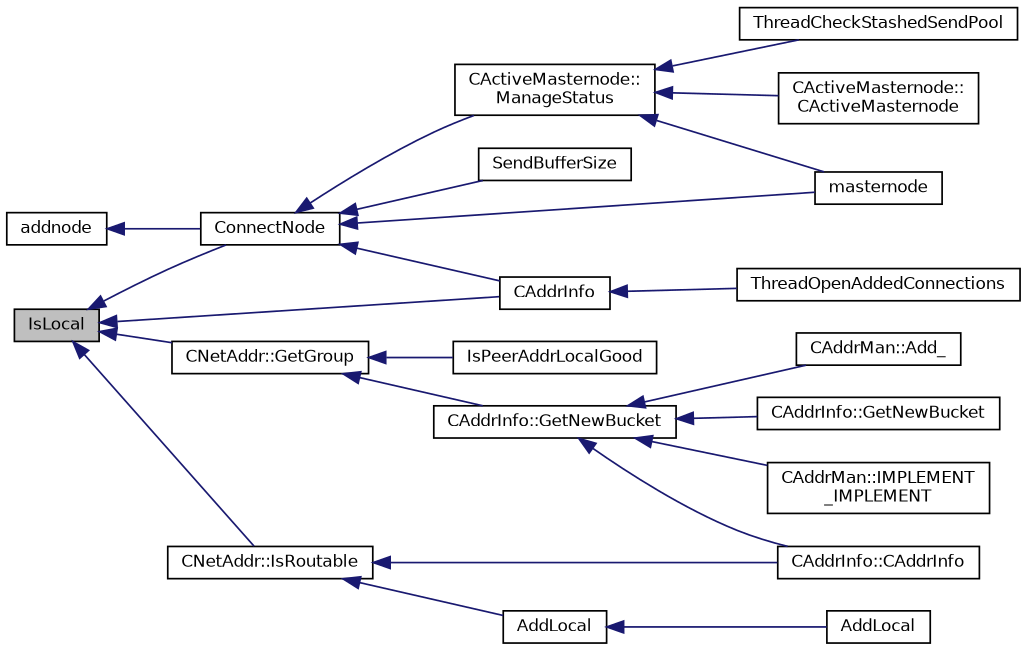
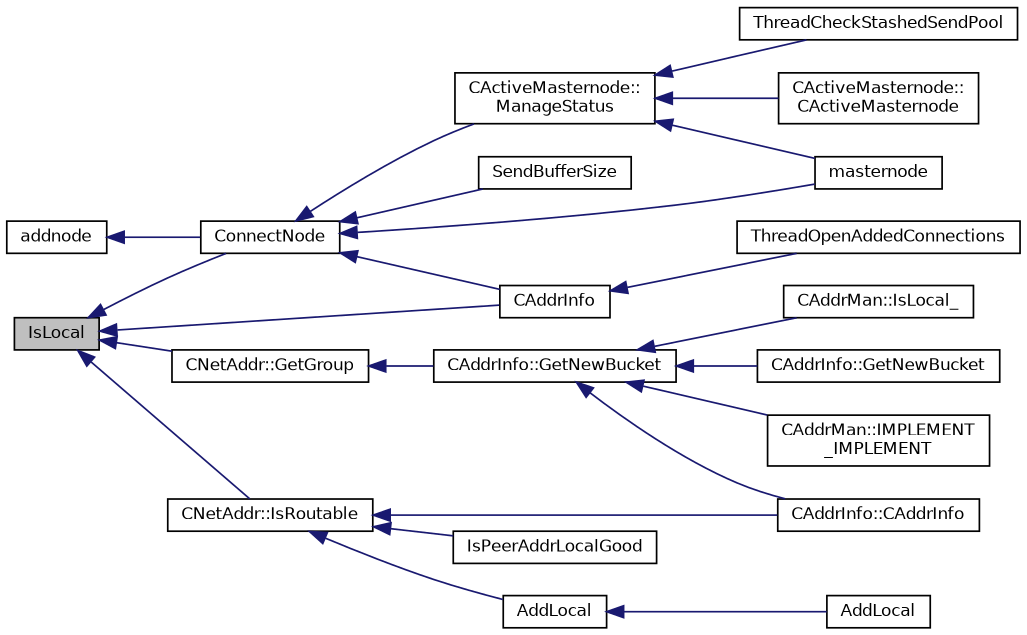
node "CAddrMan::Add_": label "CAddrMan::Add_" -> "CAddrMan::IsLocal_"
edge "IsPeerAddrLocalGood" -> "CNetAddr::GetGroup": now "IsPeerAddrLocalGood" -> "CNetAddr::IsRoutable"
